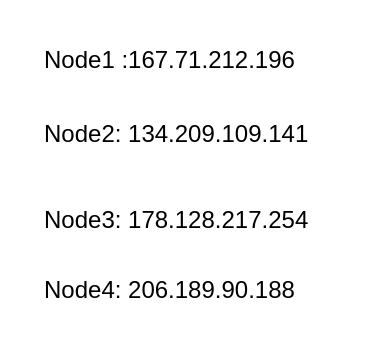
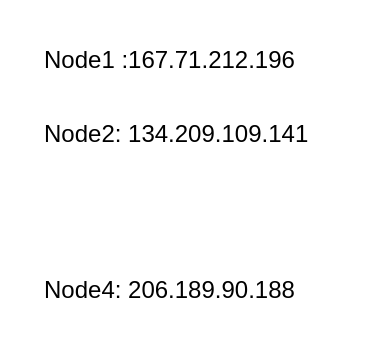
node "Node3: 178.128.217.254": removed
